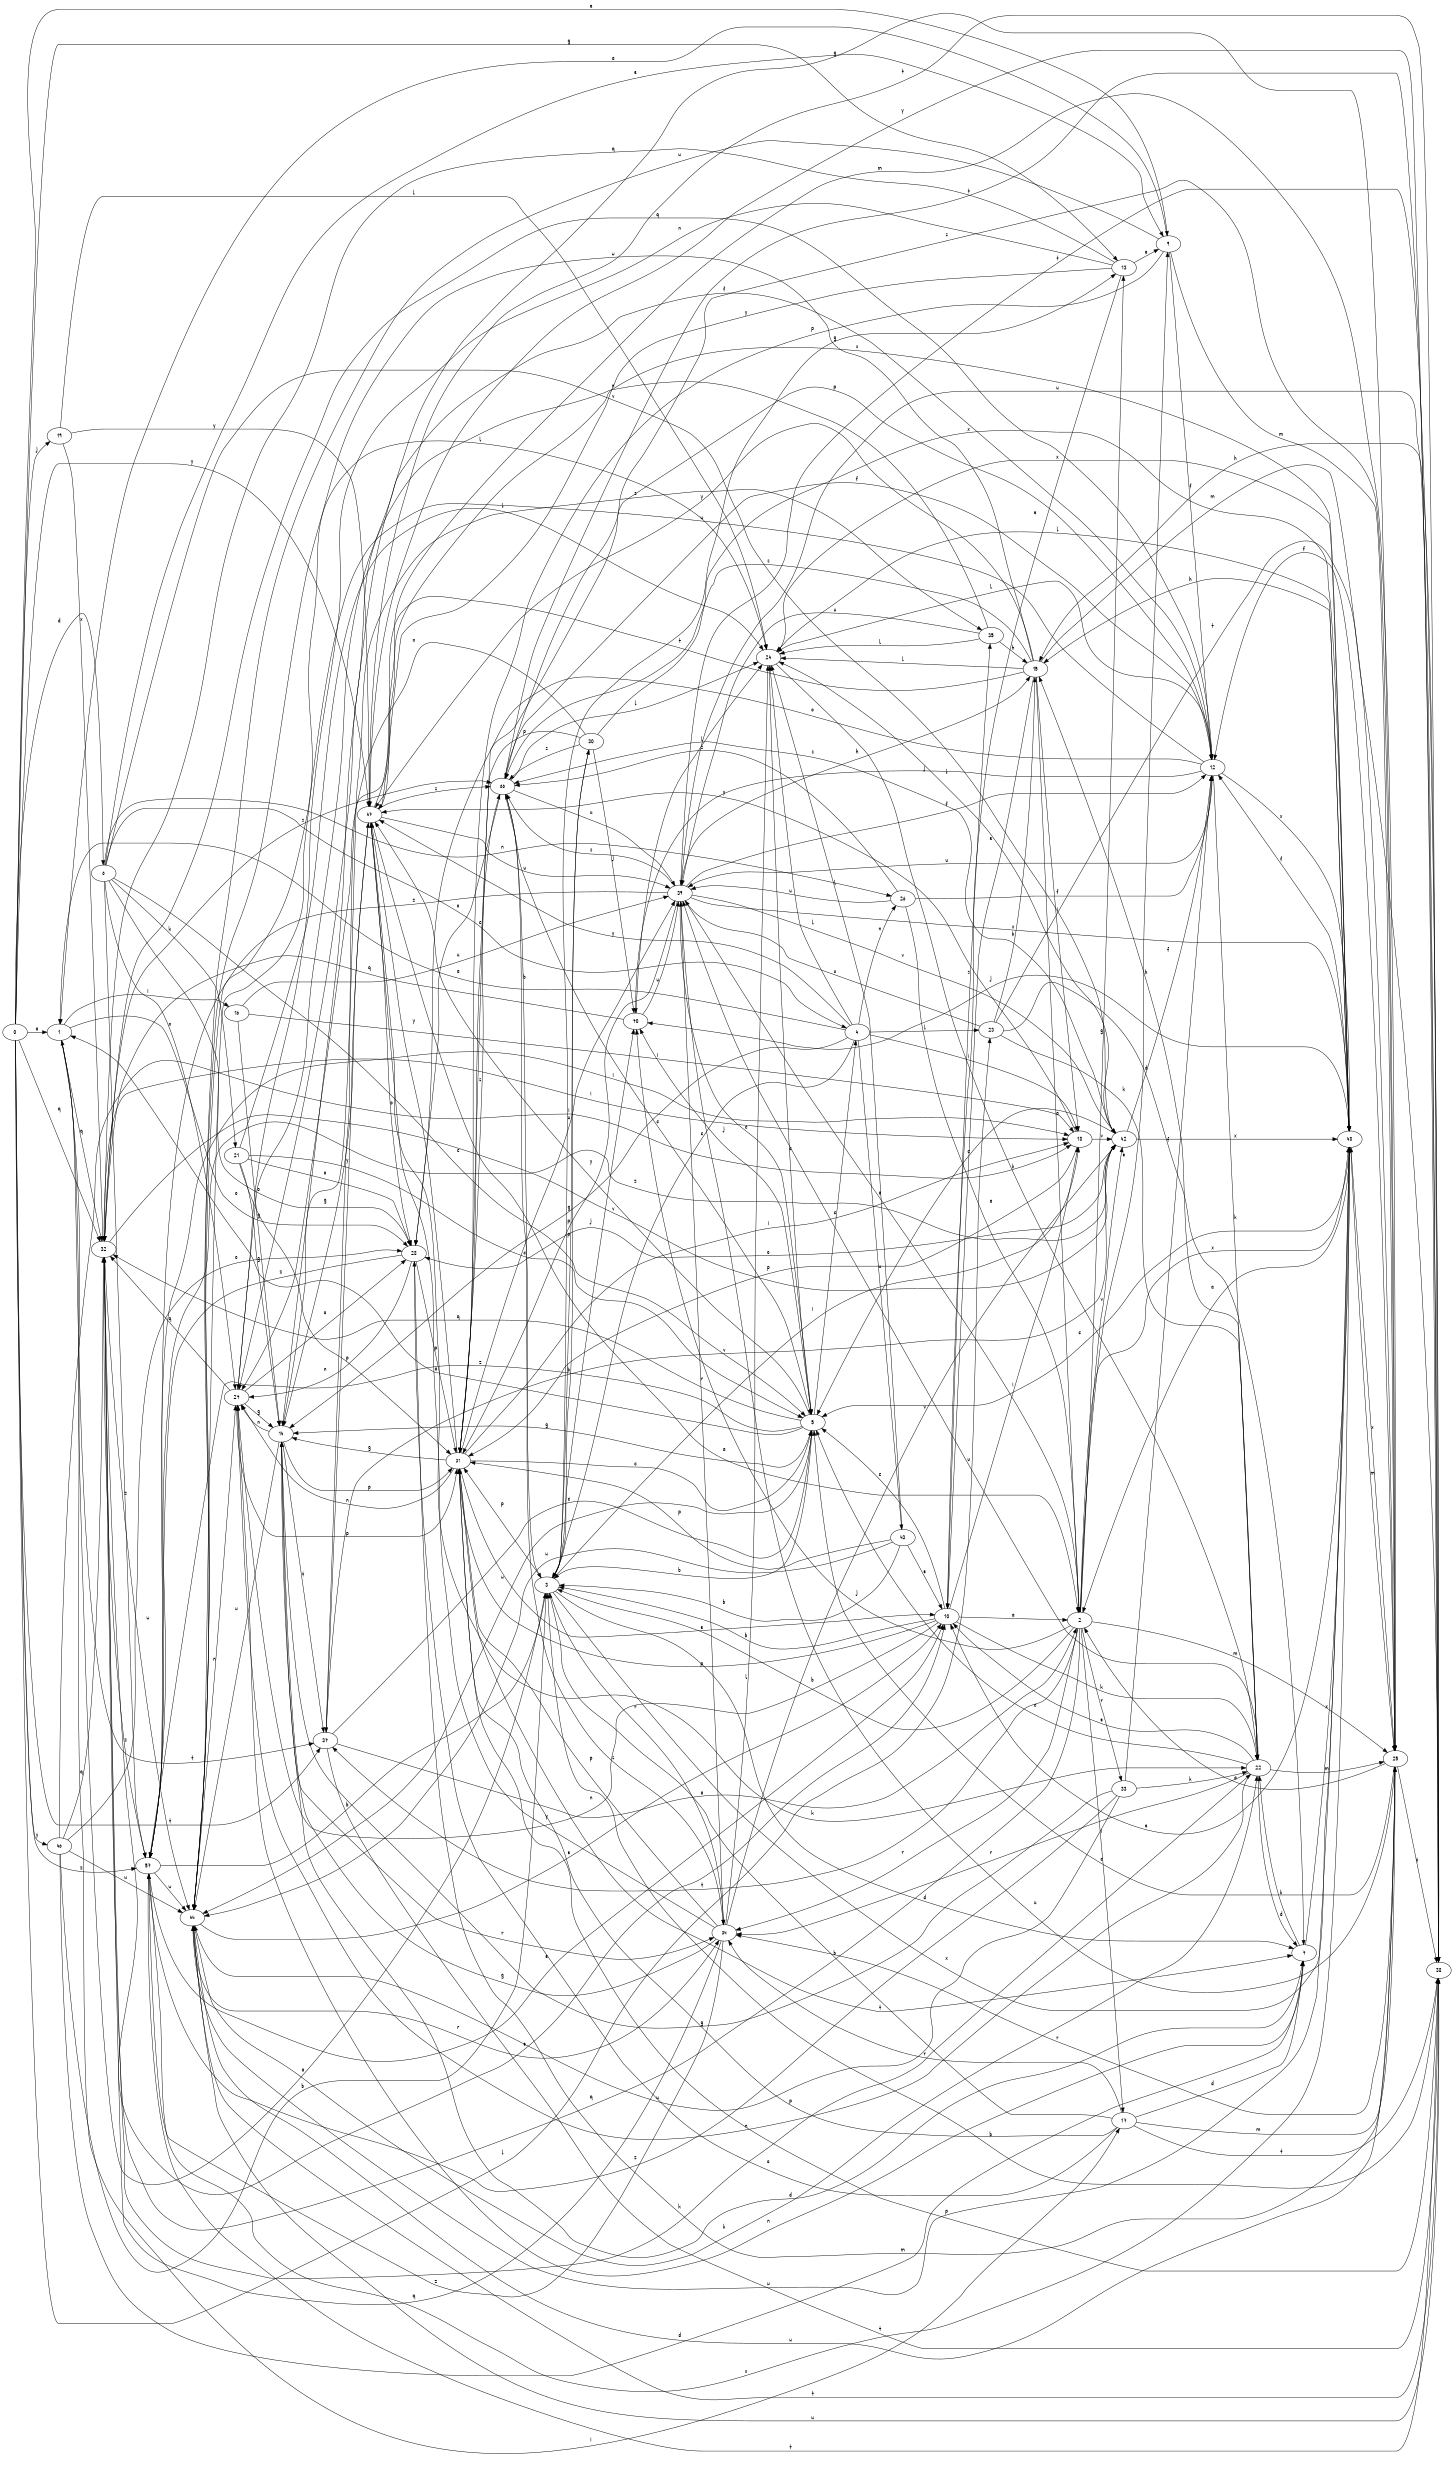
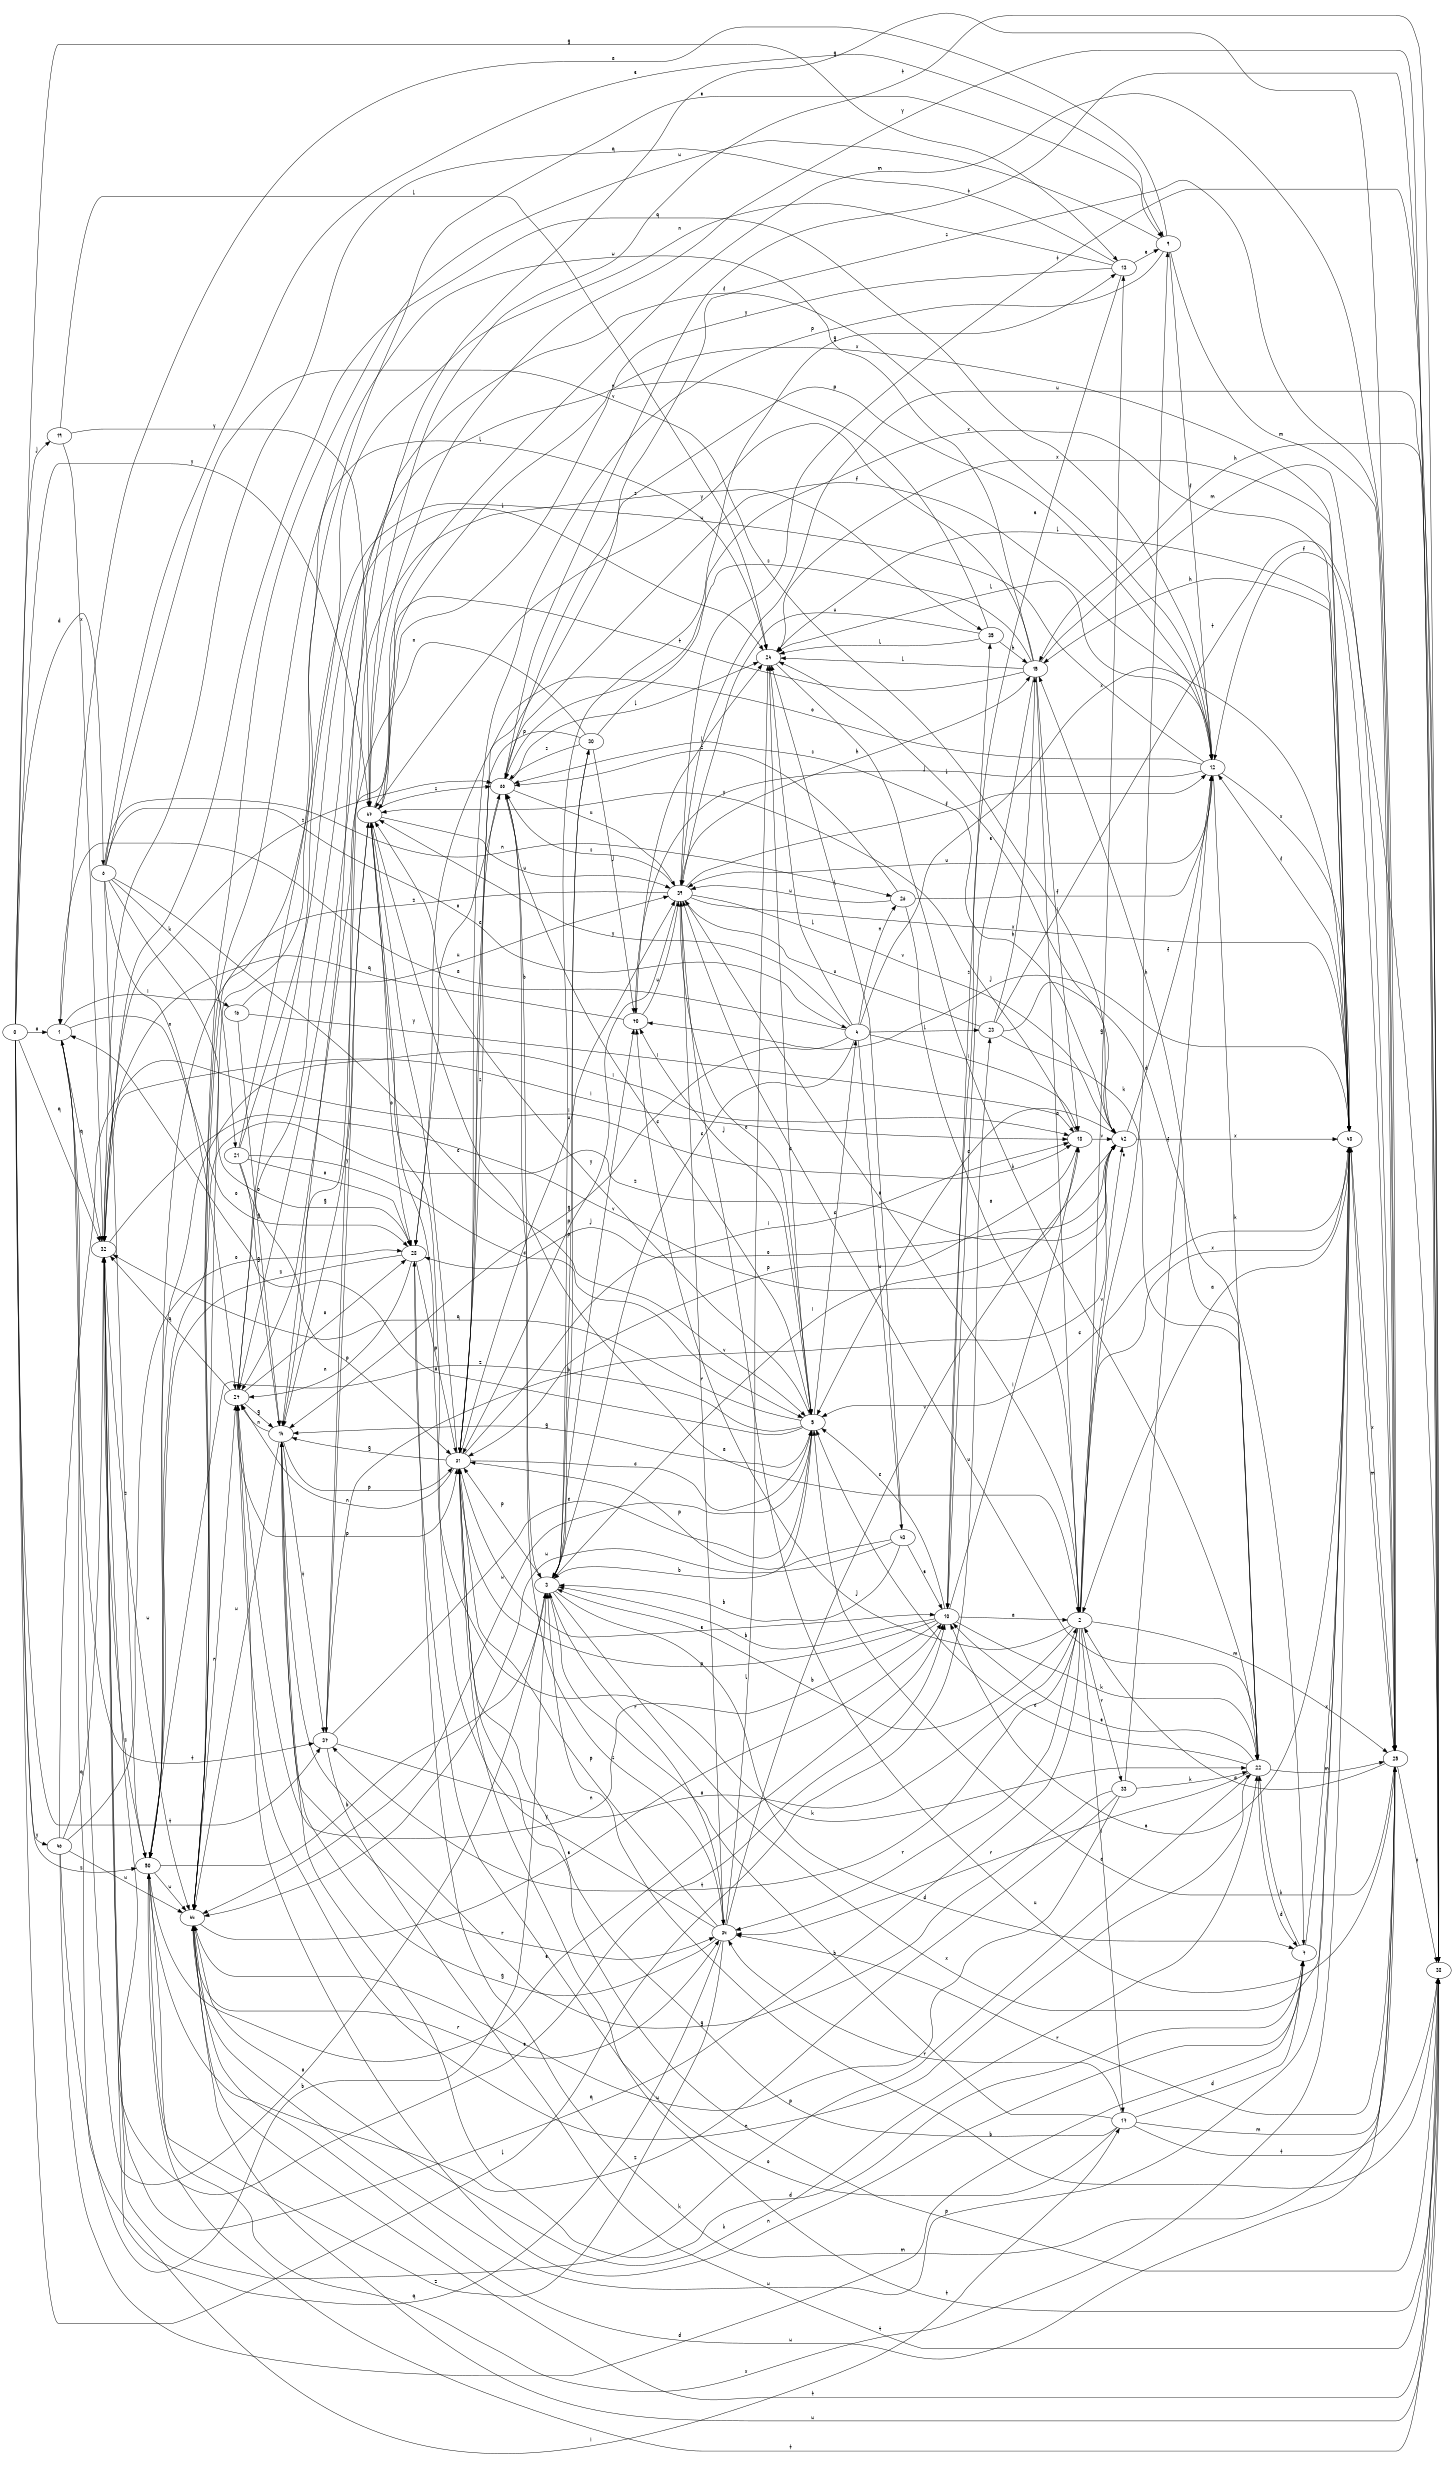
edge "0" -> "9": now "21" -> "9"
edge "4" -> "48": added, label "x"
node "57": label "57" -> "50"
edge "31" -> "7": now "31" -> "38"
